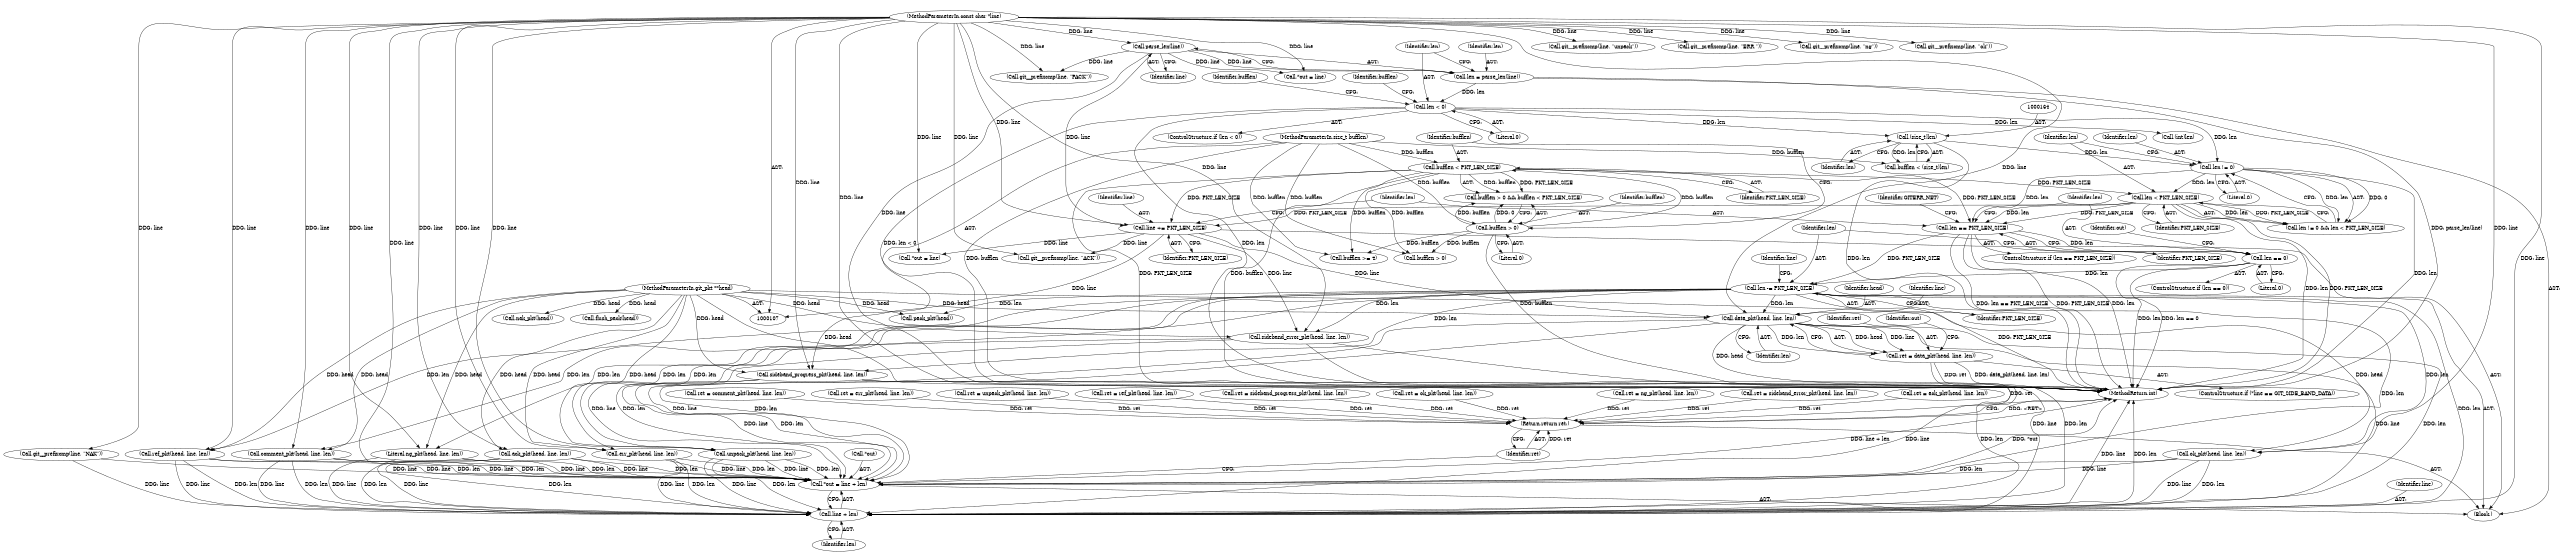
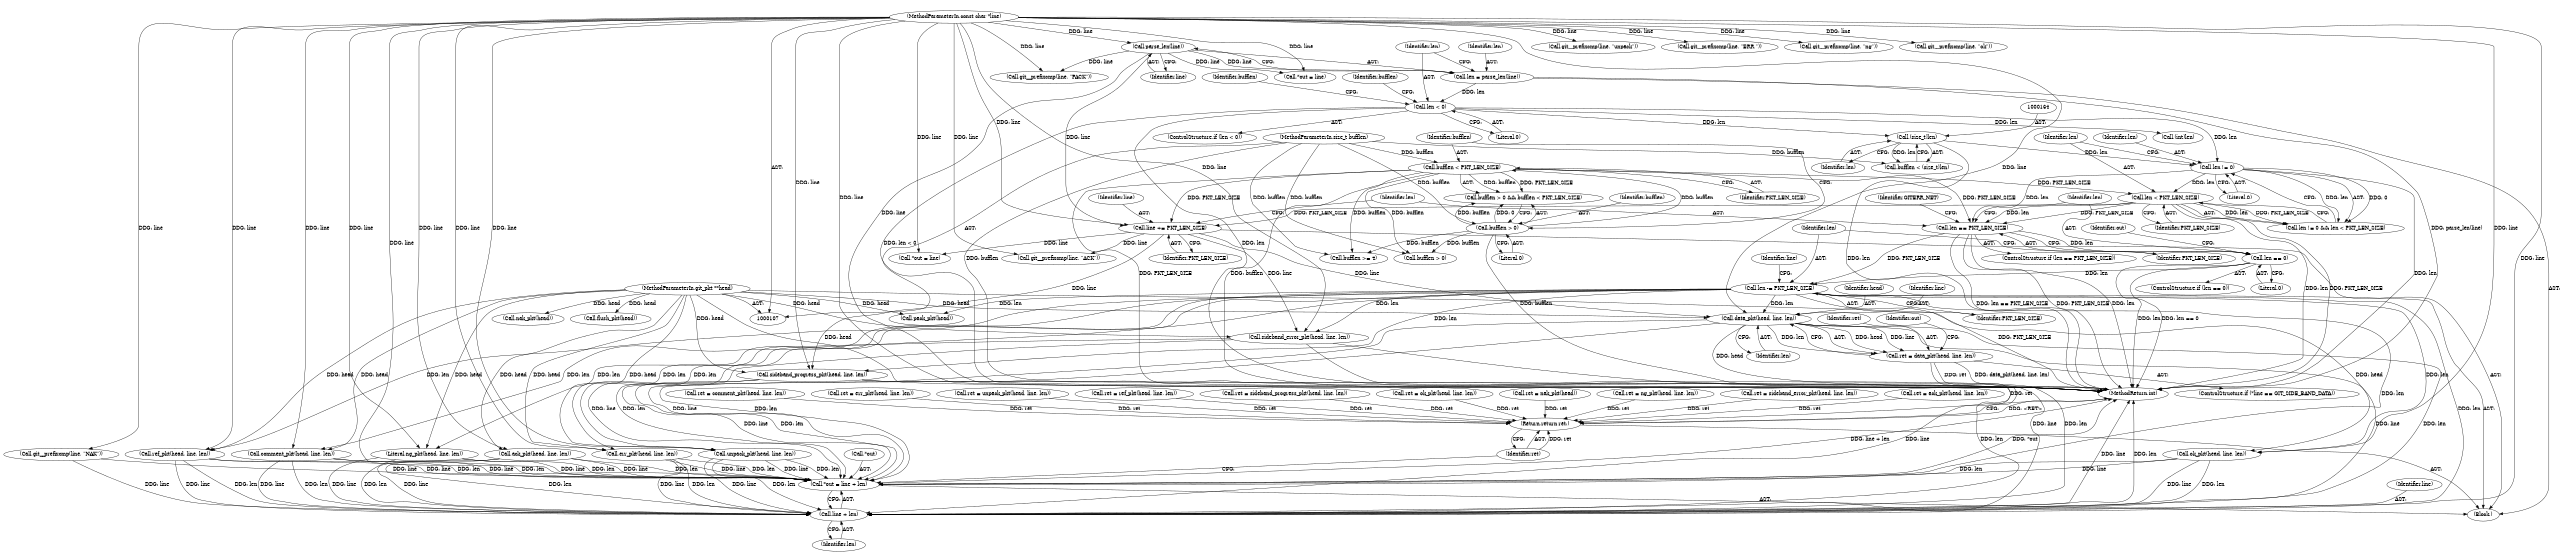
node "(Call,flush_pack(head))": label "(Call,flush_pack(head))" -> "(Call,flush_pkt(head))"
node "(Call,ret = nak_pkt(head))": added
